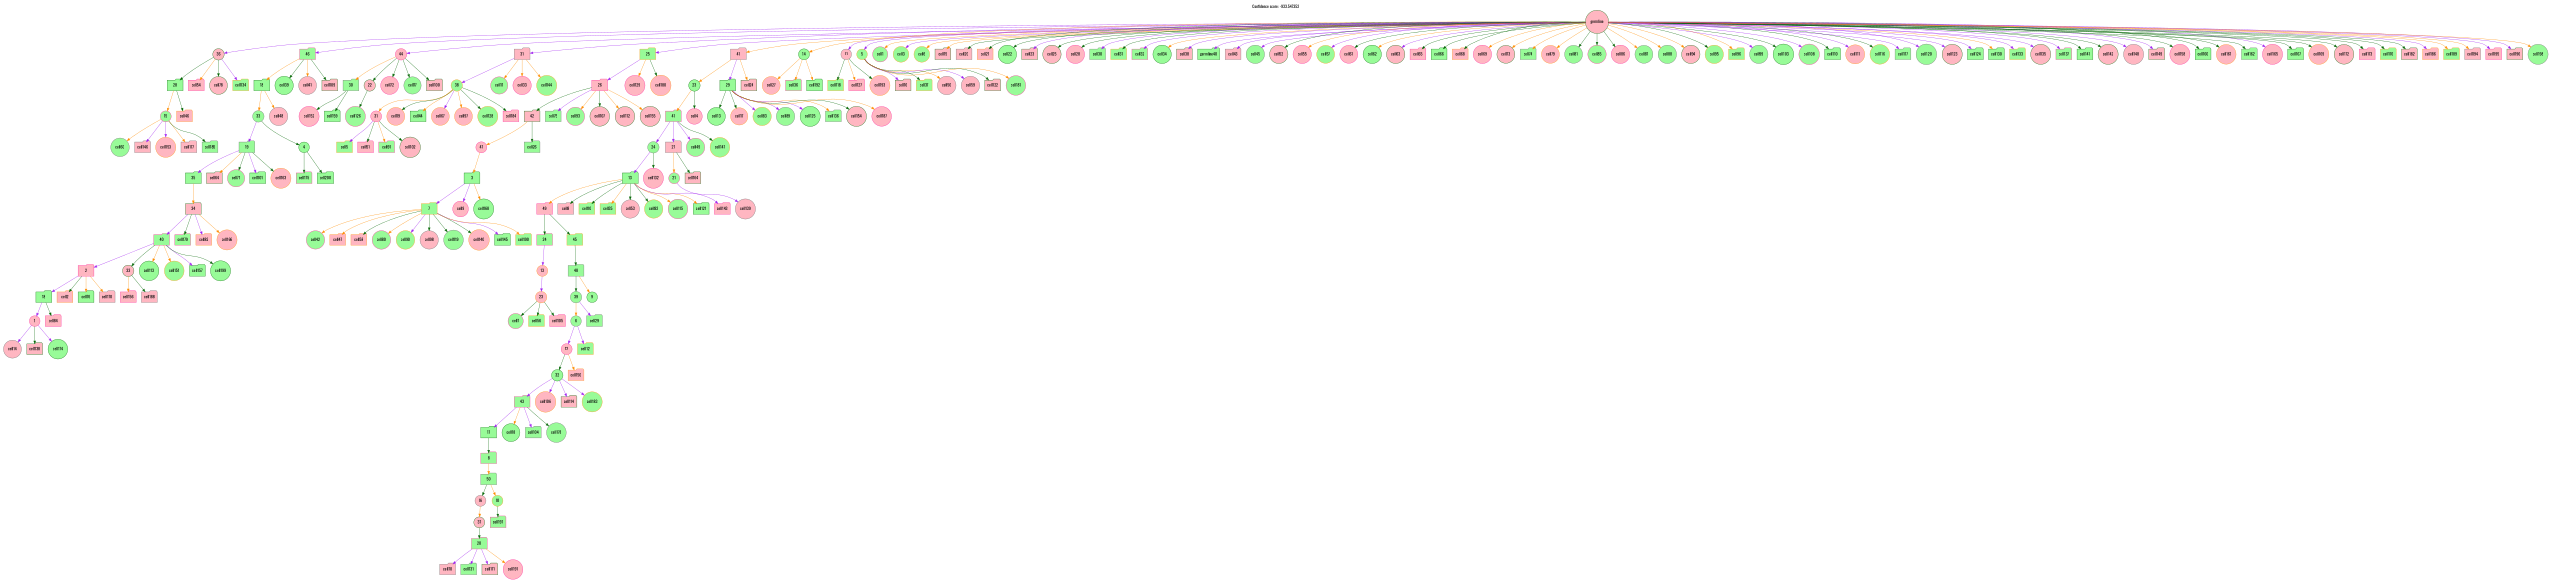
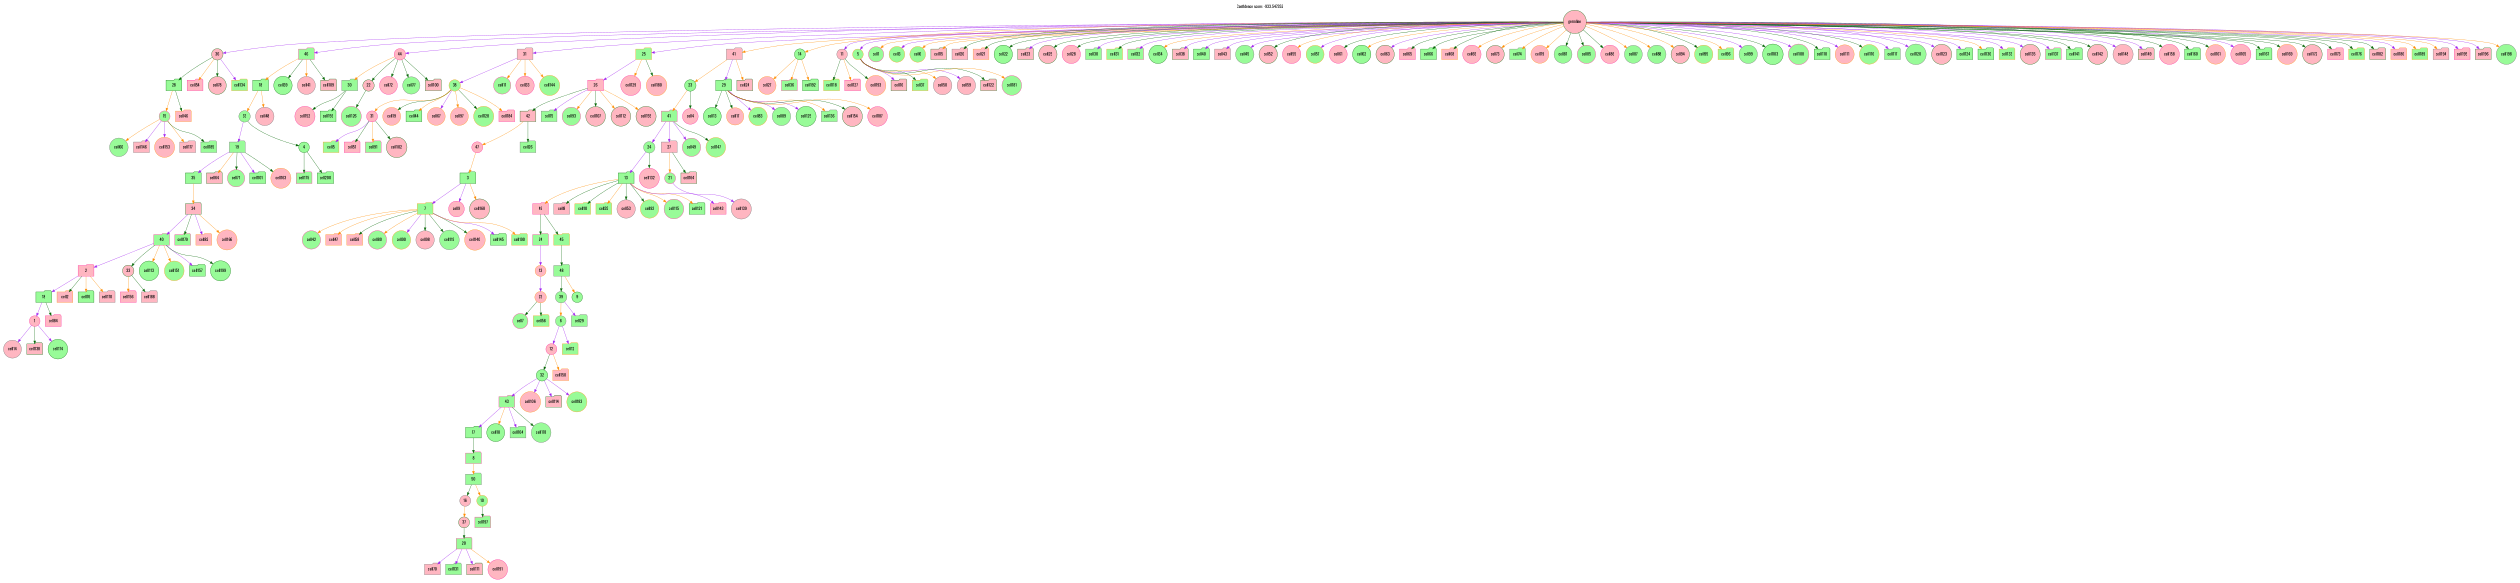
node "germline40": label "germline40" -> "cell40"
node "cell162": removed
edge "38" -> "cell184": color darkgreen -> darkorange
node "cell168": fillcolor palegreen -> lightpink
node "cell105": removed
